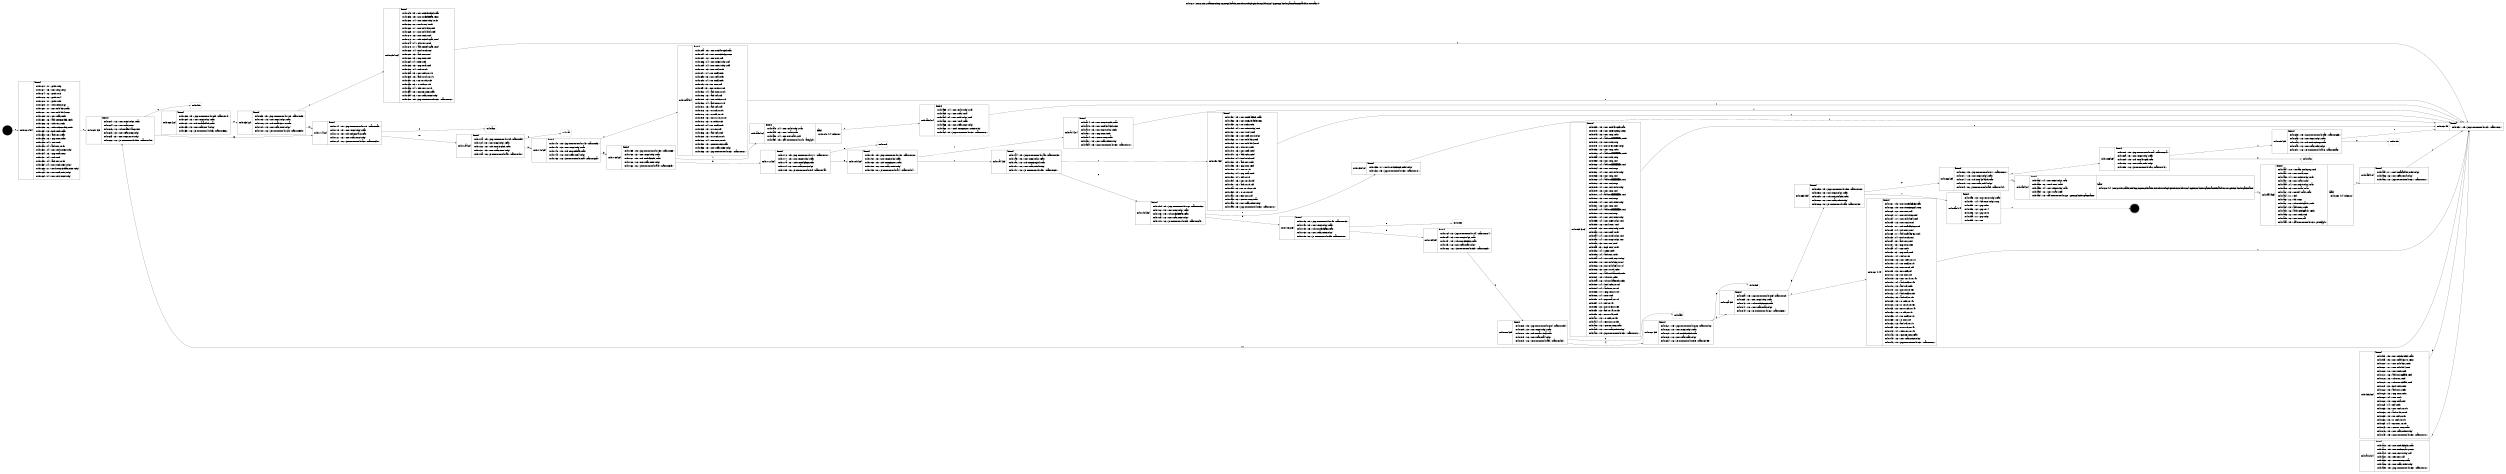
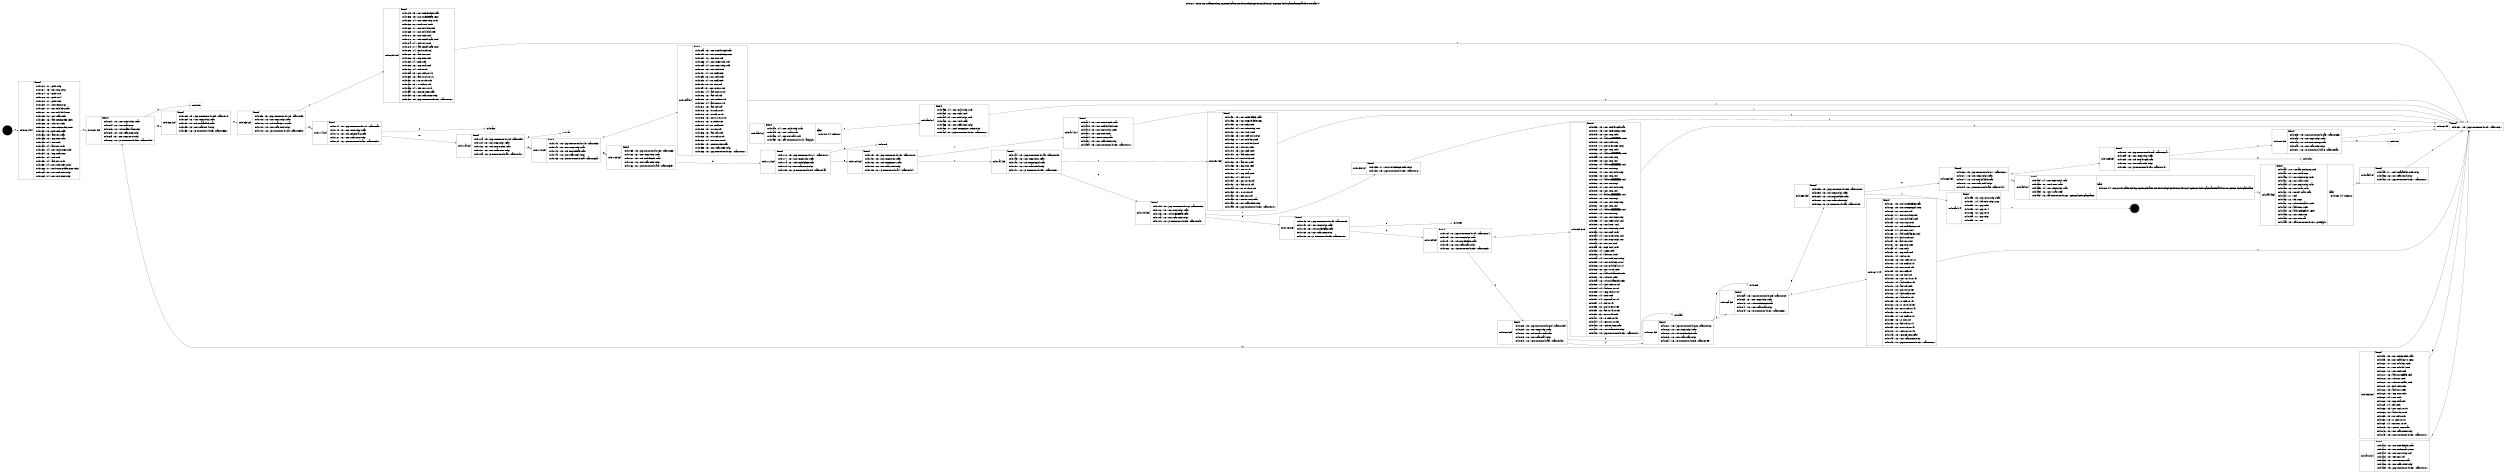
edge "0x4016d1 [23]" -> "0x401714 [22]": now "0x4016d1 [23]" -> "0x4016e8 [22]"
edge "0x401759 [25]" -> "0x401a49 [16]": removed, label "1"
edge "0x4017ef [25]" -> "0x40193b [216]": added, label "1"
